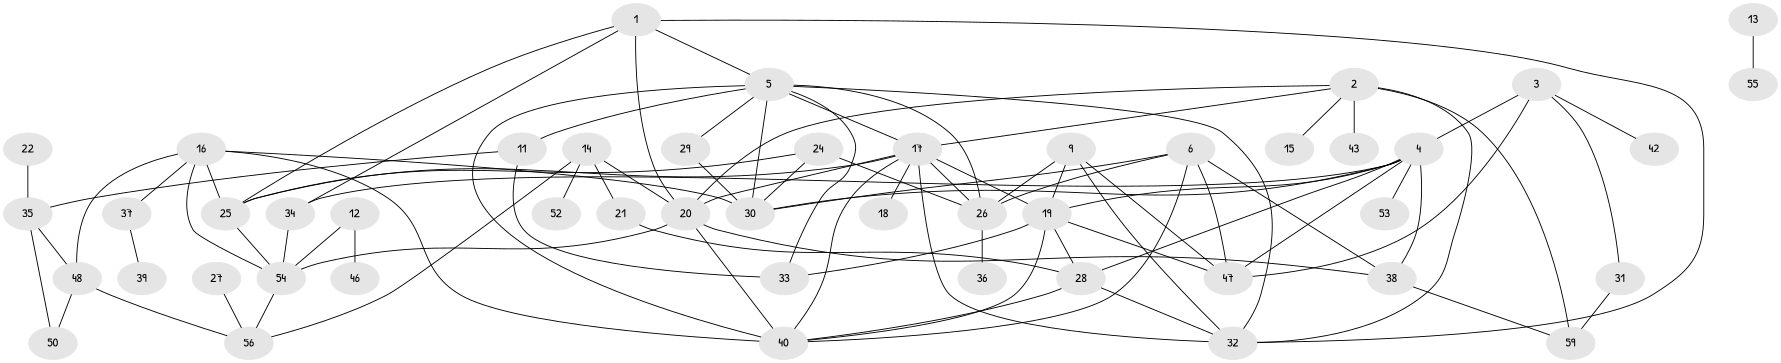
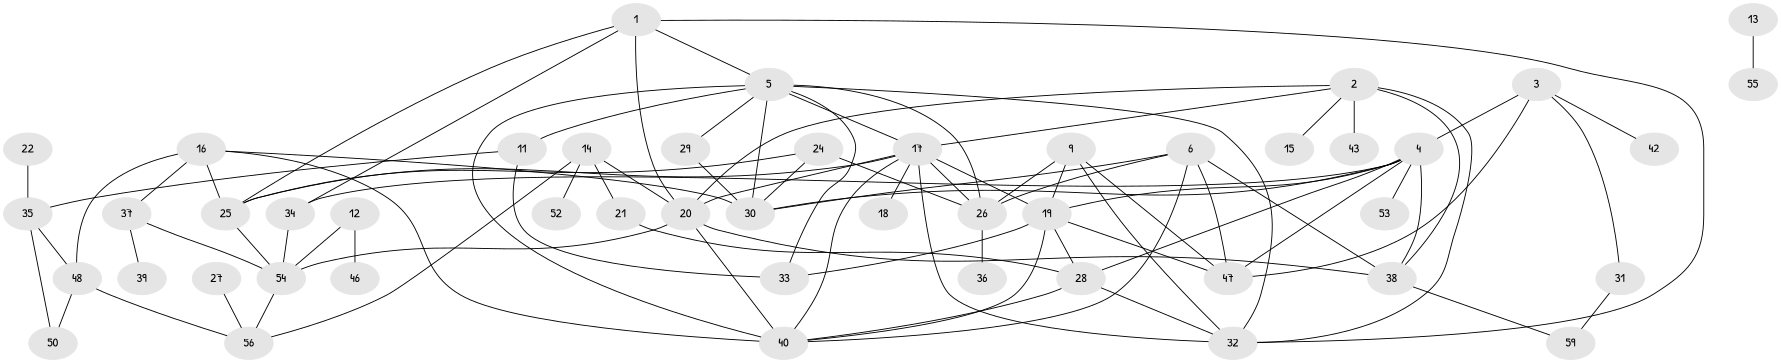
edge "2" -- "59": now "2" -- "38"
edge "16" -- "54": now "37" -- "54"
